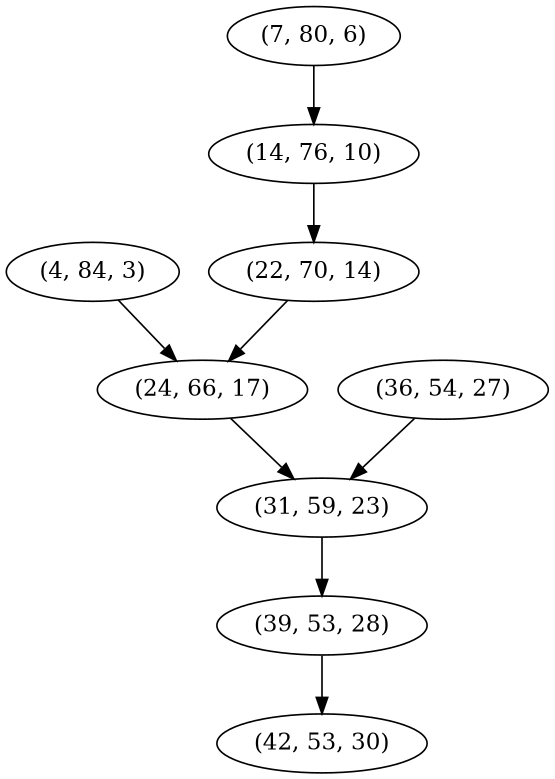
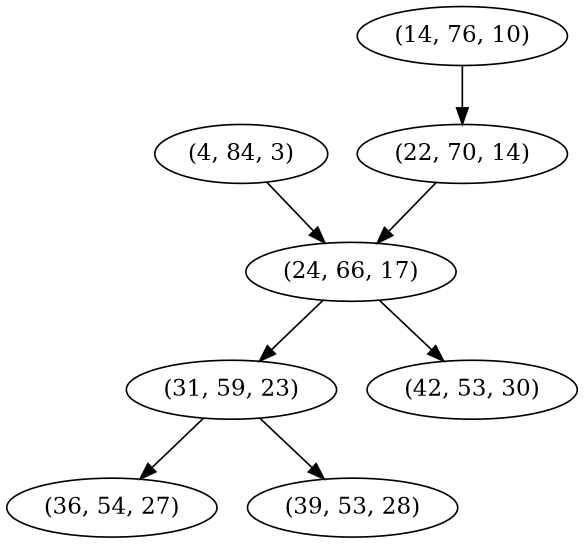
node "(7, 80, 6)": removed
edge "(36, 54, 27)" -> "(31, 59, 23)": reversed
edge "(39, 53, 28)" -> "(42, 53, 30)": now "(24, 66, 17)" -> "(42, 53, 30)"
